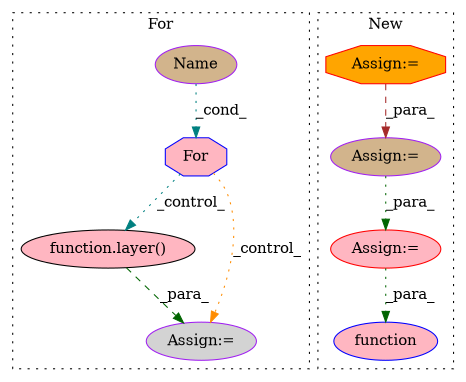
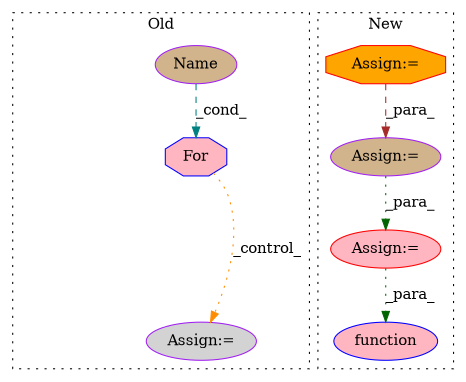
cluster "For": label "For" -> "Old"
edge "Name" -> "For": style dotted -> dashed
node "function.layer()": removed
